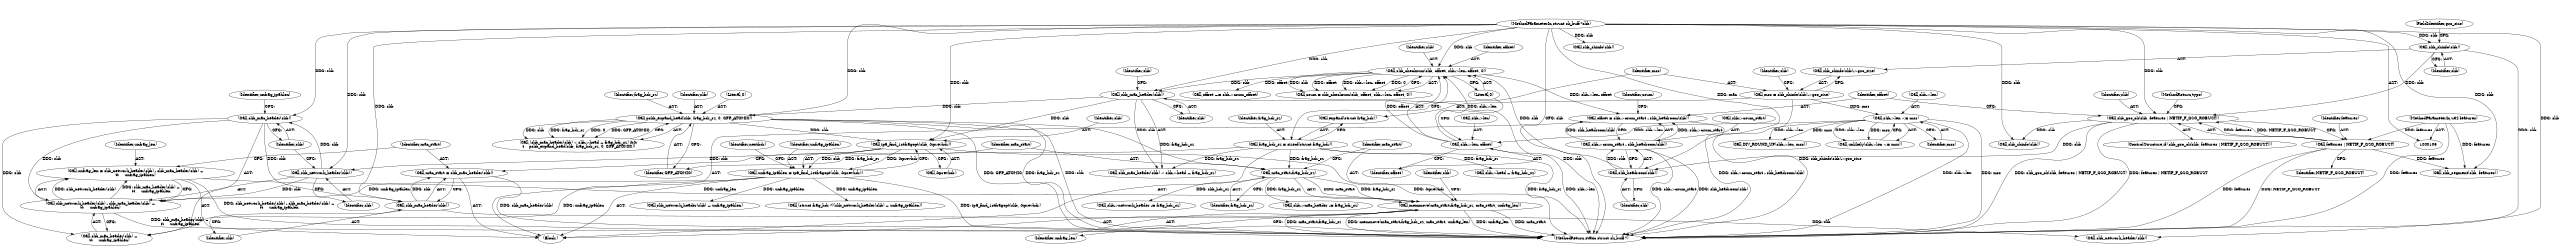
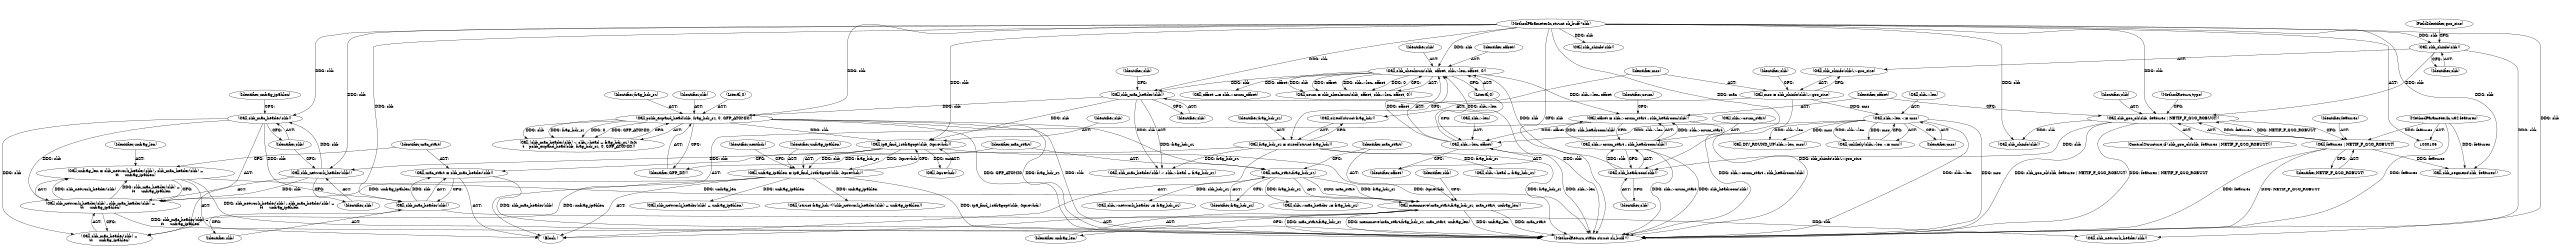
node "(Call,expand(struct frag_hdr))": label "(Call,expand(struct frag_hdr))" -> "(Call,sizeof(struct frag_hdr))"
edge "(Call,offset = skb->csum_start - skb_headroom(skb))" -> "(Call,skb->len- offset)": added, label "DDG: offset"
edge "(Call,frag_hdr_sz = sizeof(struct frag_hdr))" -> "(Call,mac_start-frag_hdr_sz)": removed, label "DDG: frag_hdr_sz"
edge "(Call,ip6_find_1stfragopt(skb, &prevhdr))" -> "(Call,&prevhdr)": label "CFG: " -> "DDG: mss"
edge "(Identifier,NETIF_F_GSO_ROBUST)" -> "(Call,features | NETIF_F_GSO_ROBUST)": added, label "AST:"
node "(Identifier,GFP_ATOMIC)": label "(Identifier,GFP_ATOMIC)" -> "(Identifier,GFP_DIV)"
